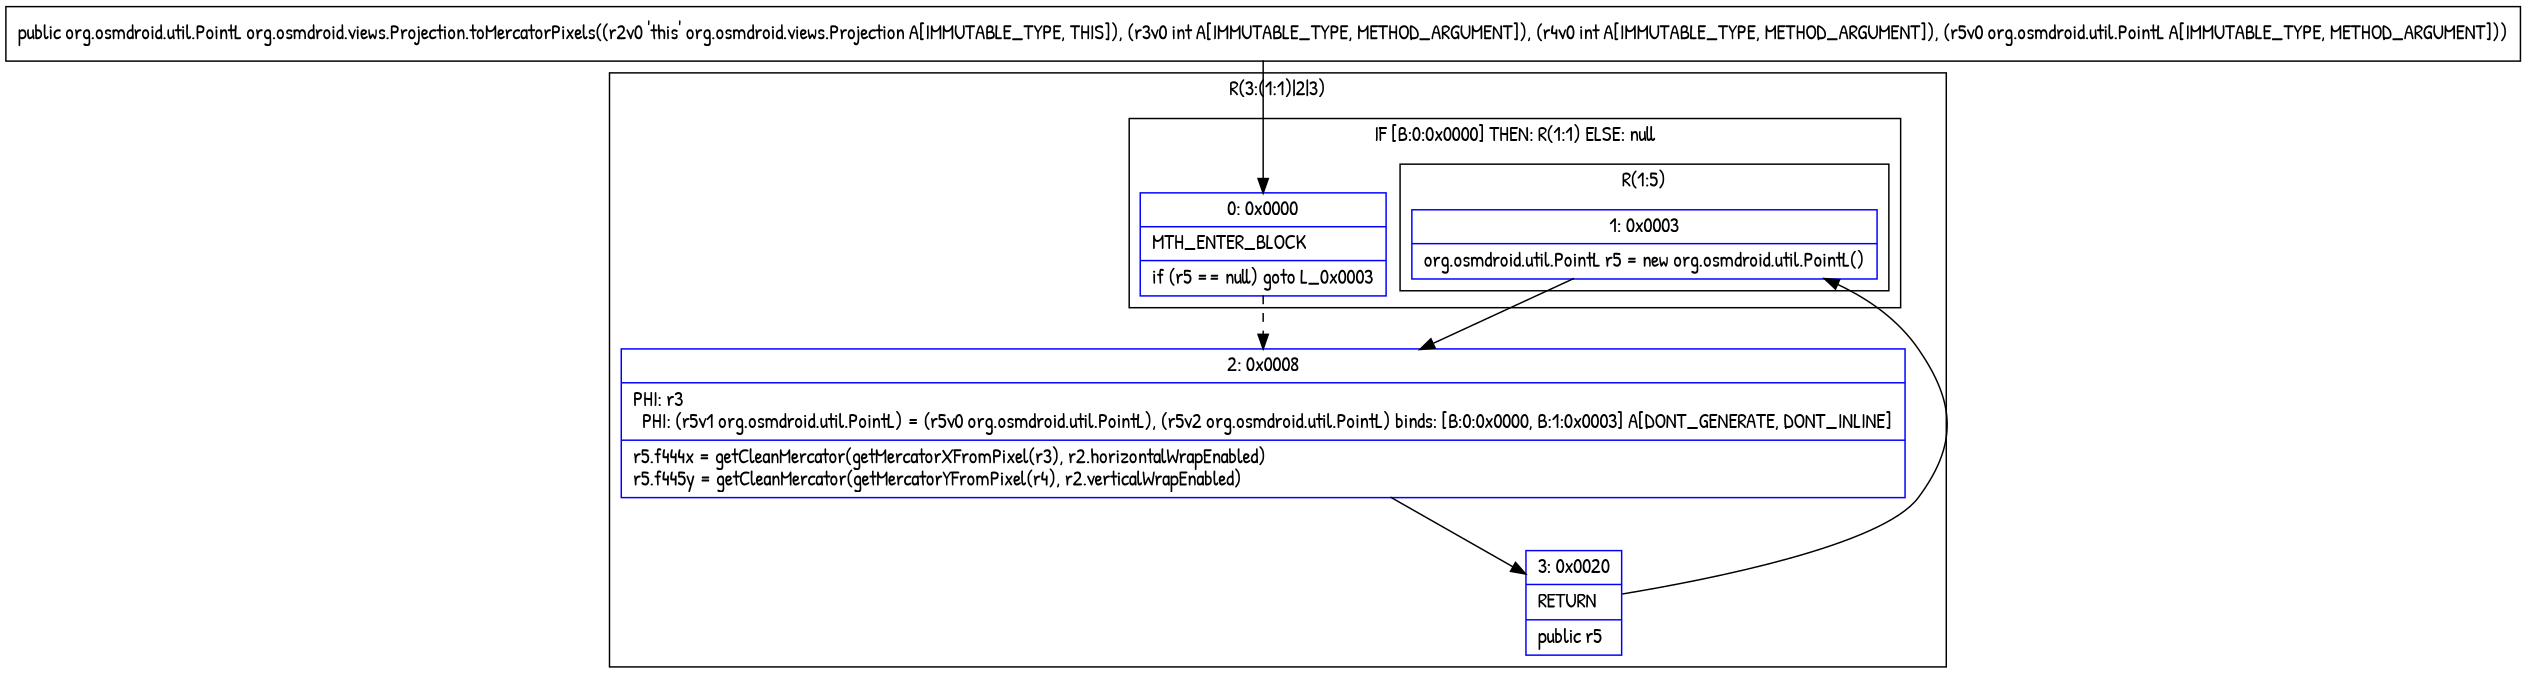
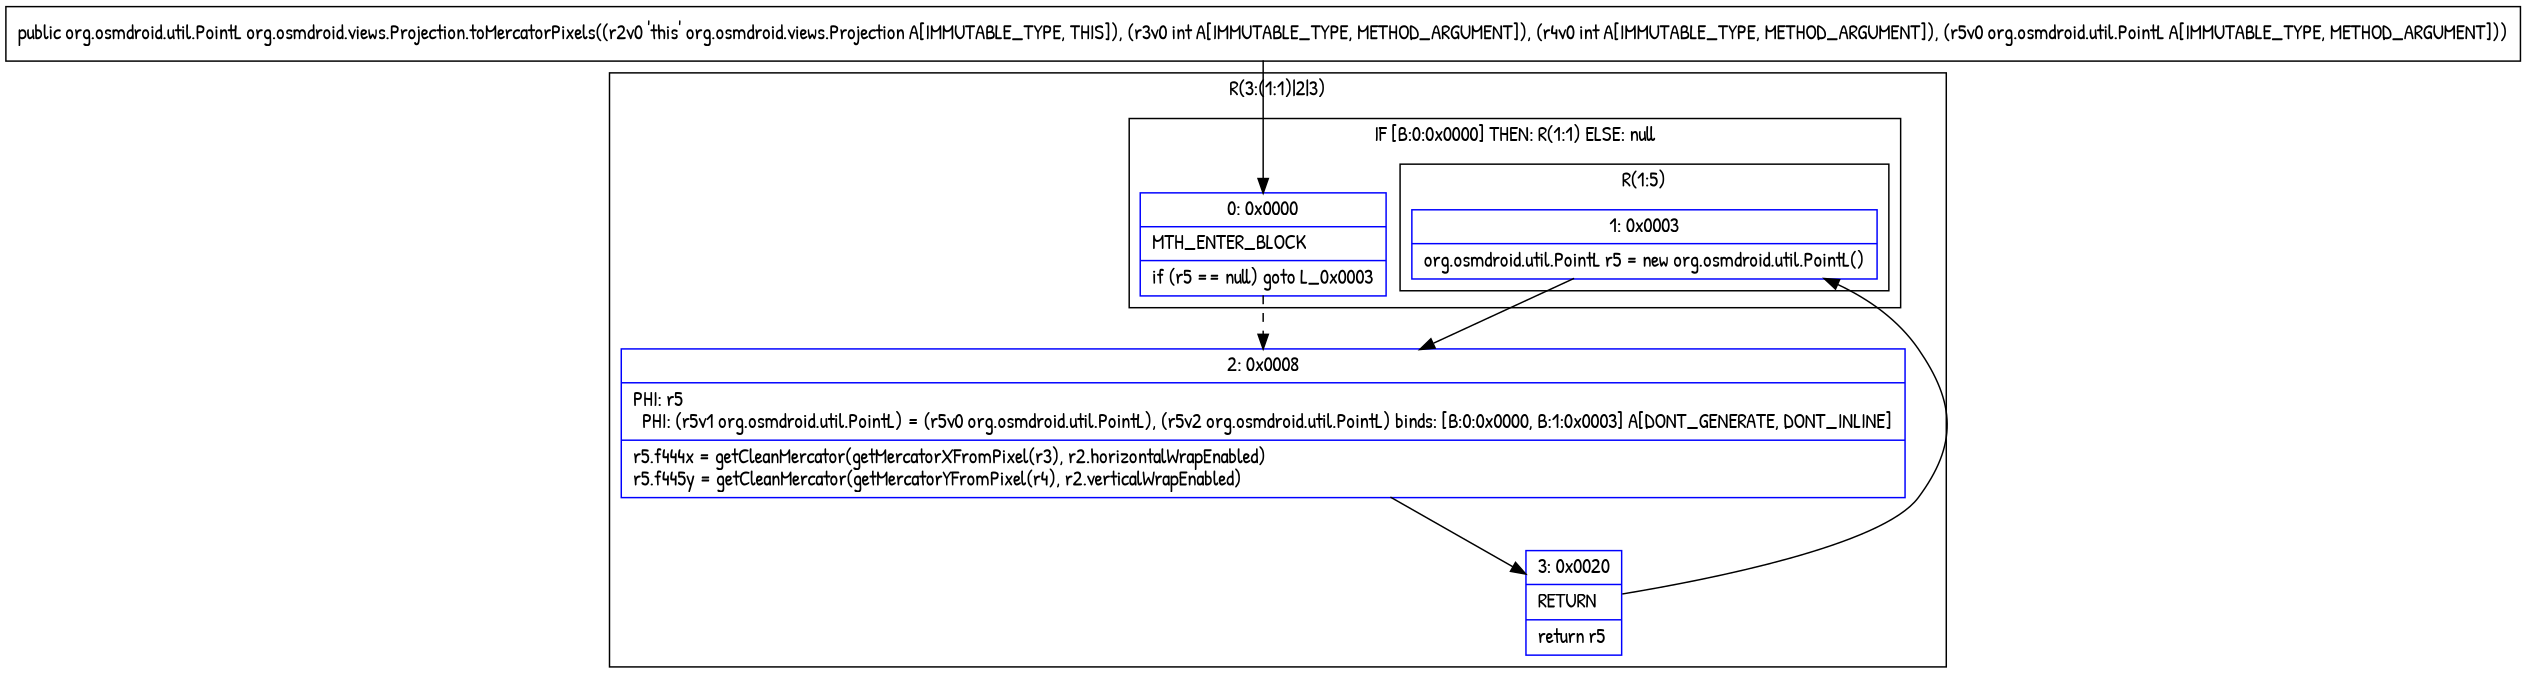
node "2: 0x0008": text "PHI: r3" -> "PHI: r5"
node "3: 0x0020": text "public r5" -> "return r5"
